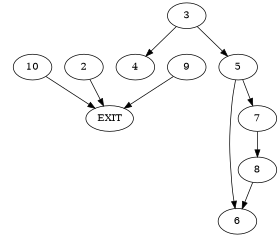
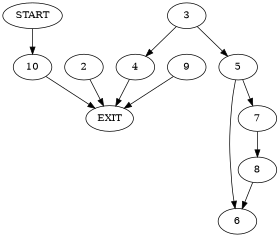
node "START": added
edge "4" -> "EXIT": added
